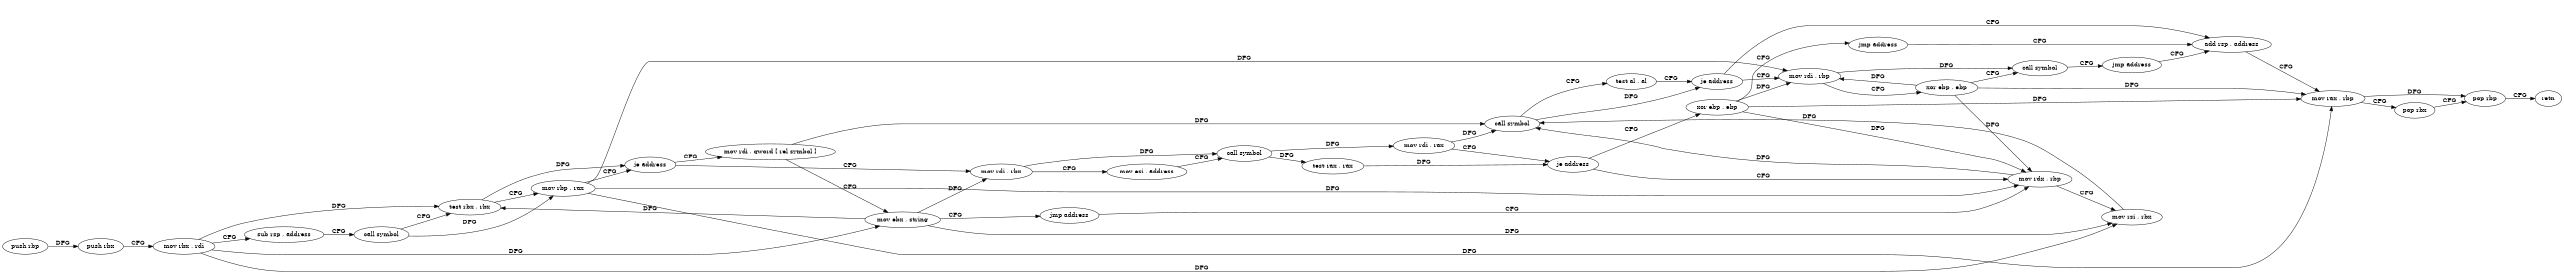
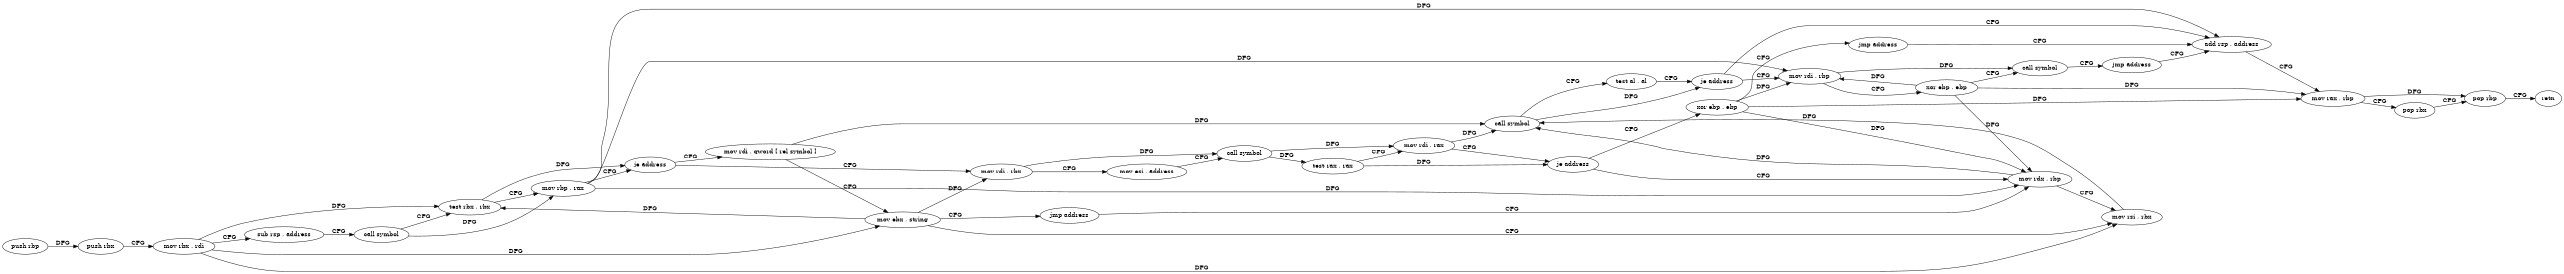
edge "test rax , rax" -> "mov rdi , rax": added, label "CFG"
edge "mov ebx , string" -> "mov rsi , rbx": label "DFG" -> "CFG"
edge "mov rbp , rax" -> "mov rax , rbp": now "mov rbp , rax" -> "add rsp , address"
